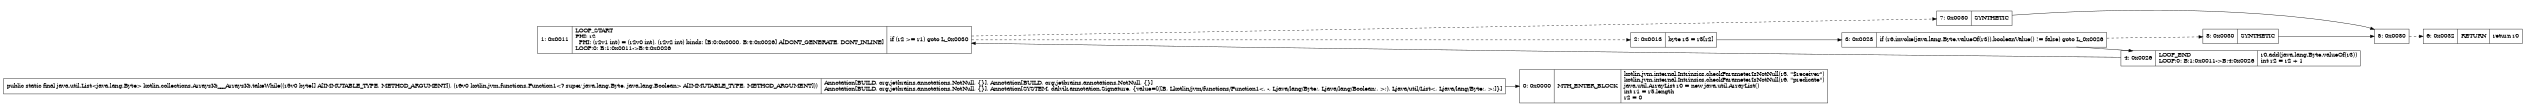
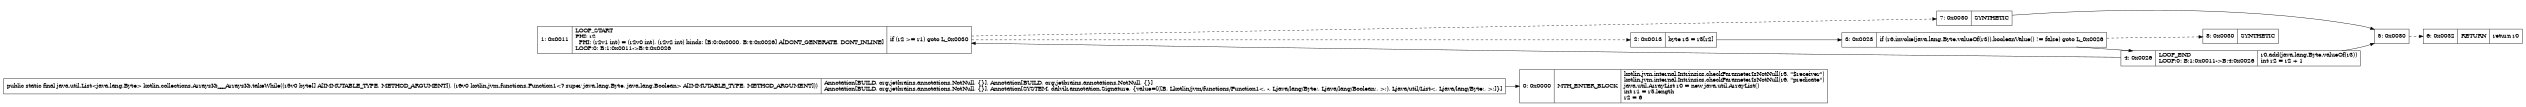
edge "8: 0x0030" -> "5: 0x0030": now "4: 0x0026" -> "5: 0x0030"
node "0: 0x0000": text "r2 = 0" -> "r2 = 6"
